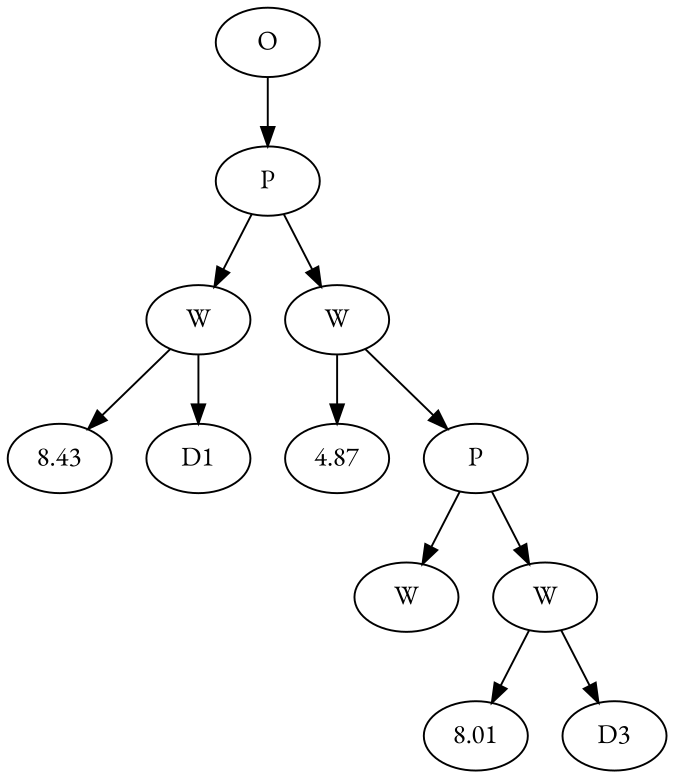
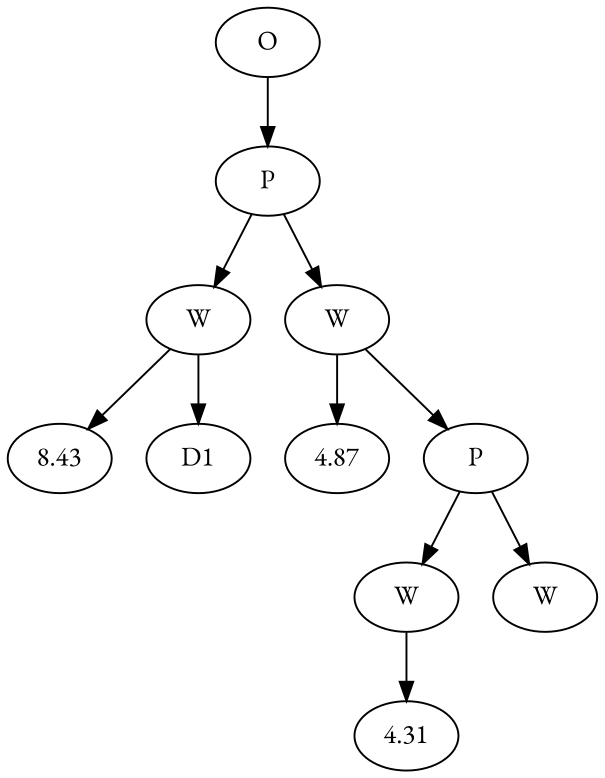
node "4.31": added
node "8.01": removed
node "D3": removed
